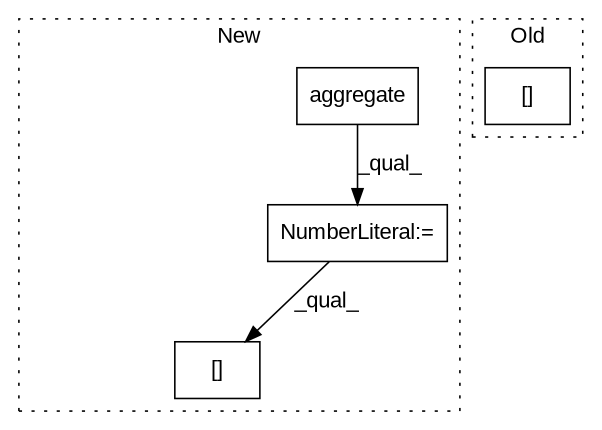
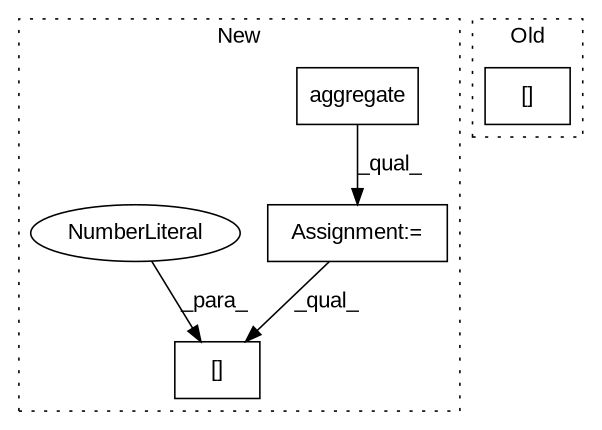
node "NumberLiteral": added
node "NumberLiteral:=": label "NumberLiteral:=" -> "Assignment:="
